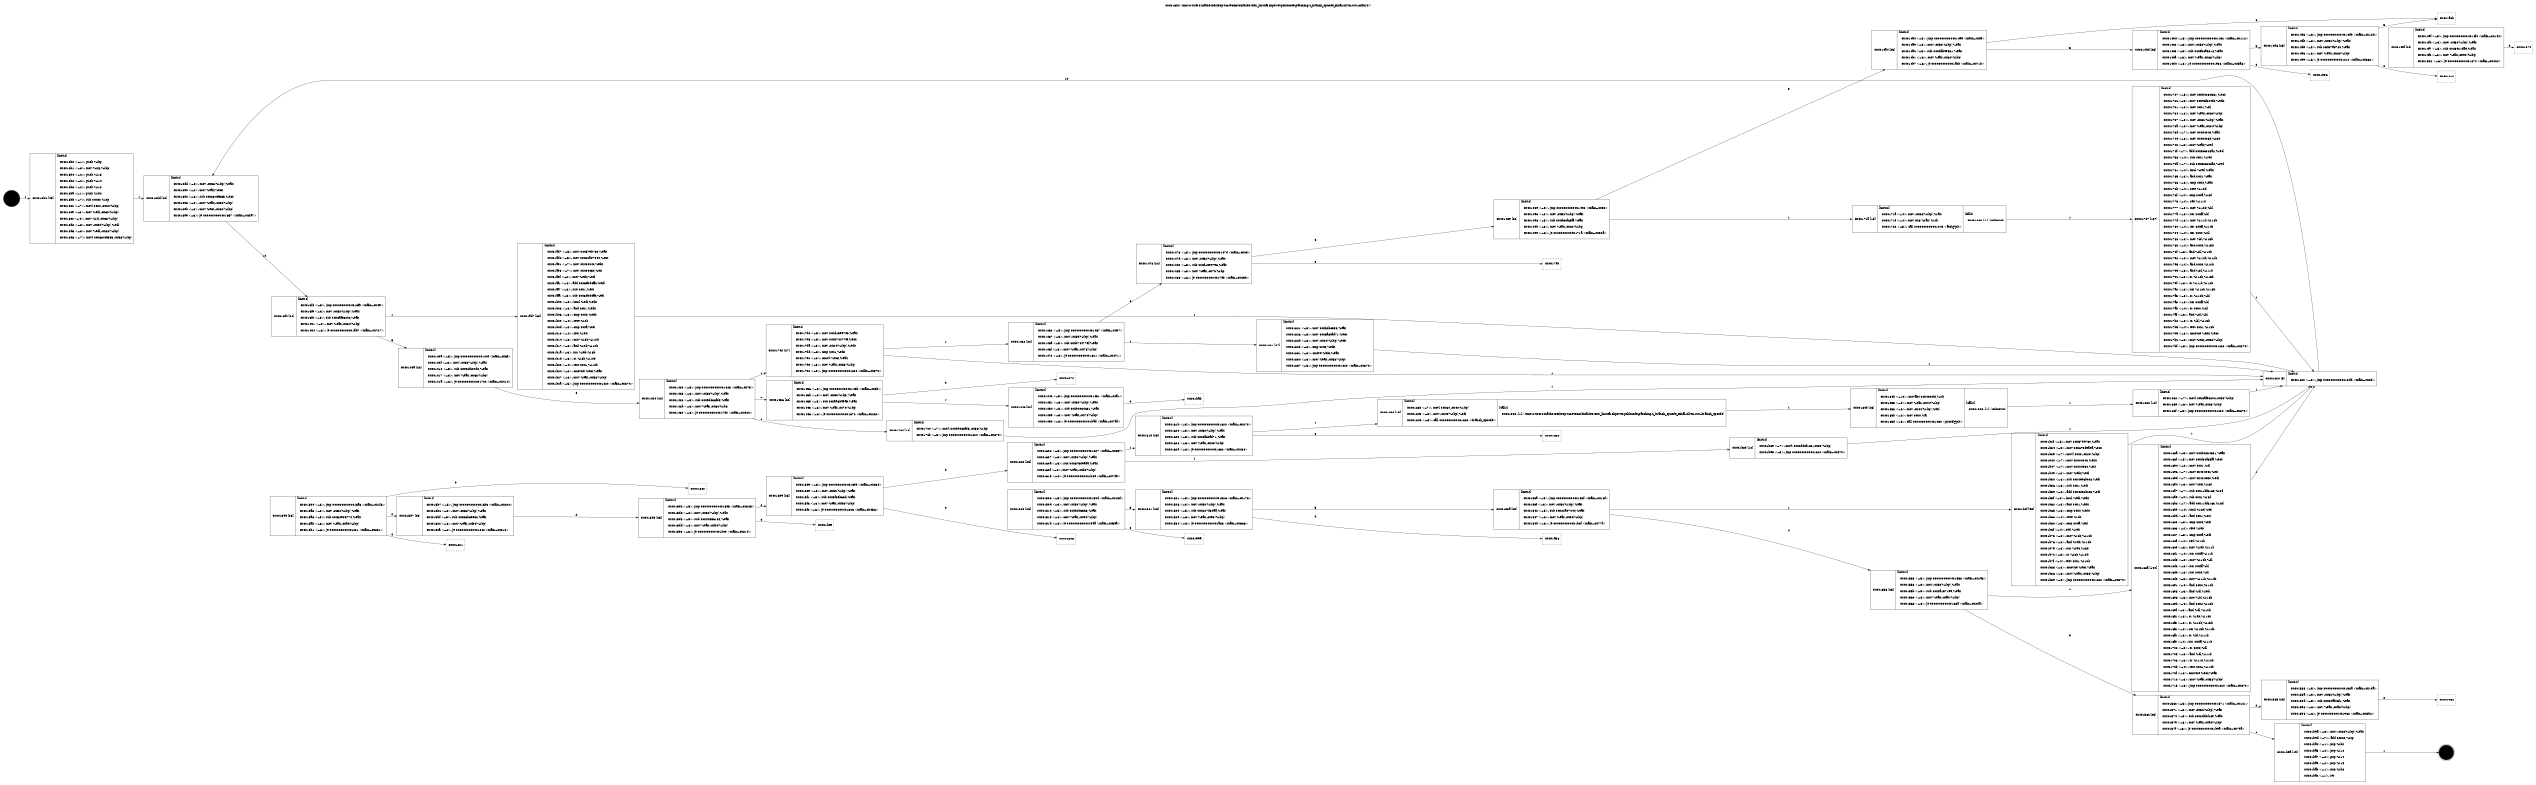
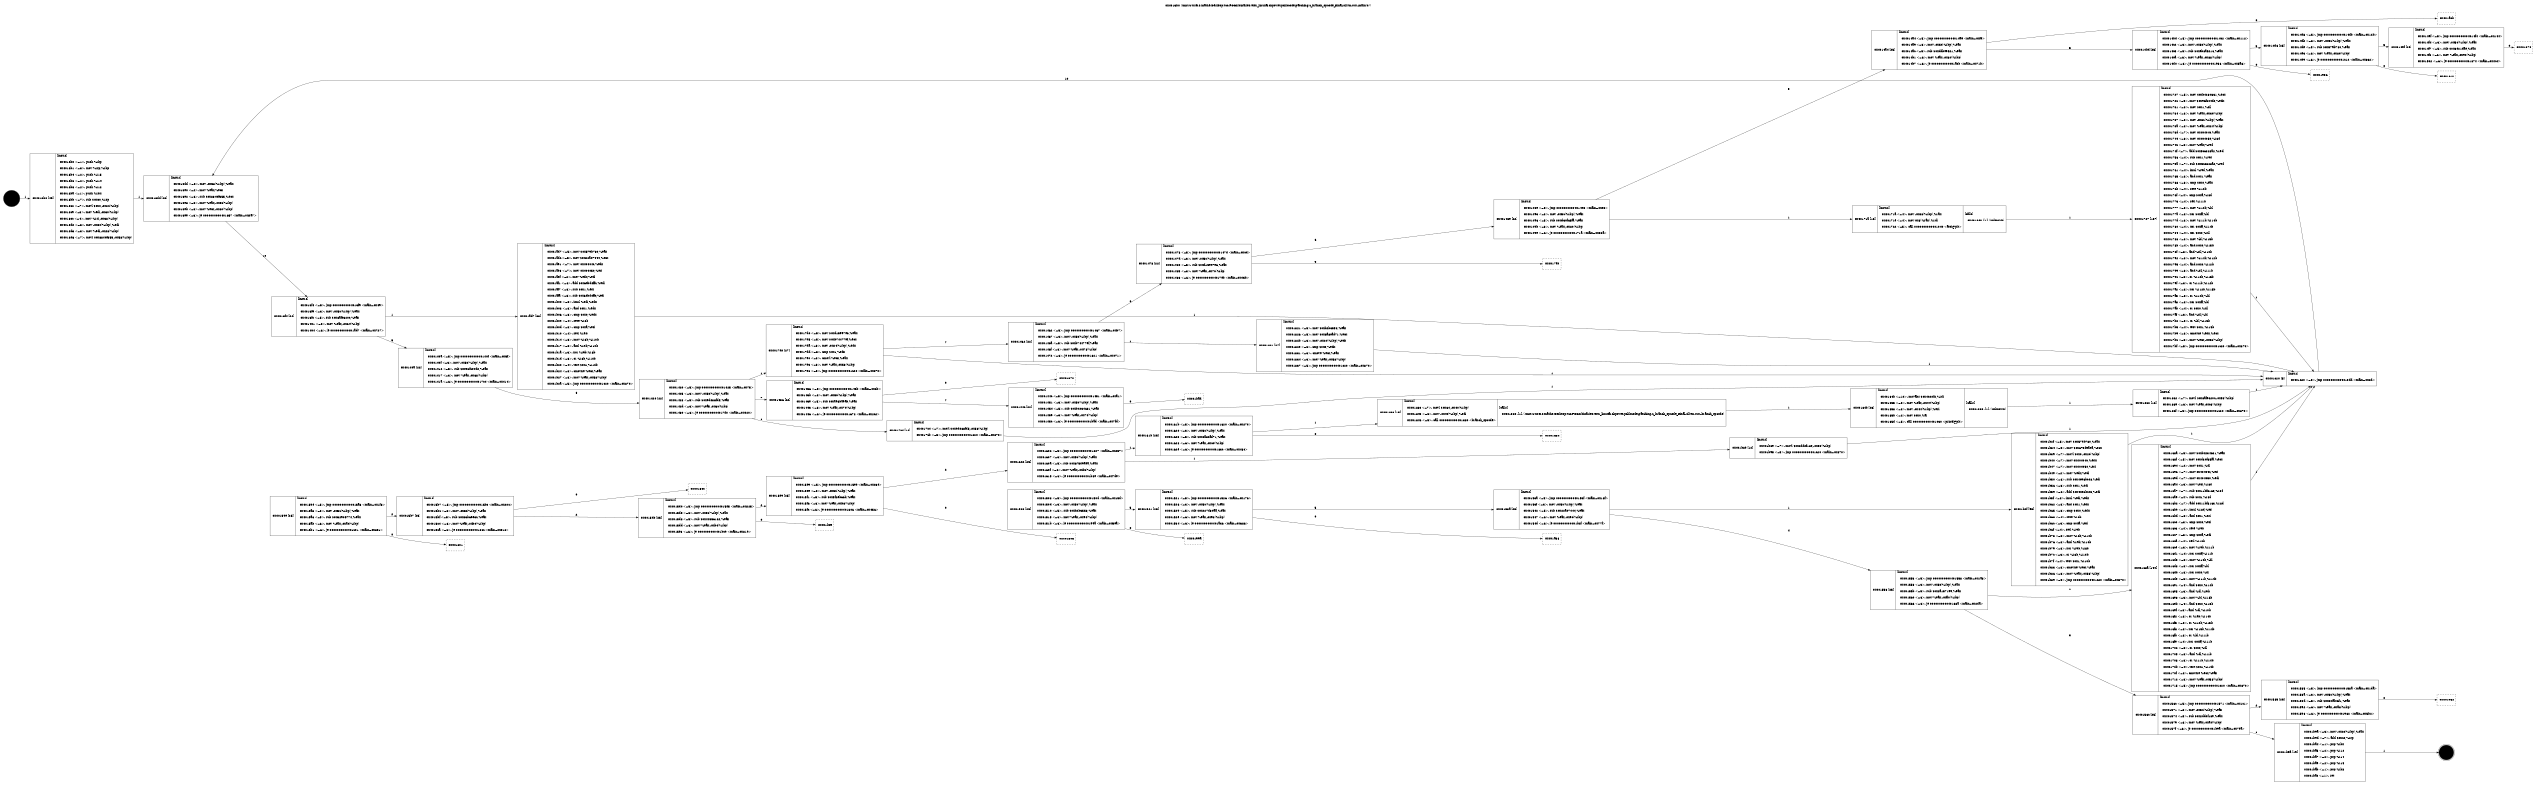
edge "0x4014d6 [25]" -> "0x401acb": now "0x4014d6 [25]" -> "0x4014ef [25]"
edge "0x40159e [25]" -> "0x4018cc": now "0x4015b7 [25]" -> "0x4018cc"
